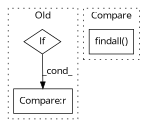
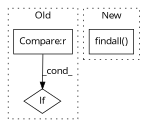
cluster "Compare": label "Compare" -> "New"
edge "If" -> "Compare:r": reversed
